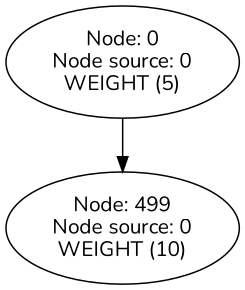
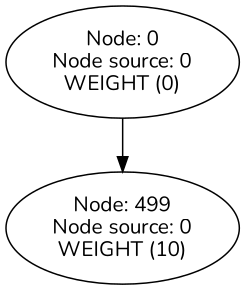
node "Node: 0 Node source: 0 WEIGHT (5)": label "Node: 0 Node source: 0 WEIGHT (5)" -> "Node: 0 Node source: 0 WEIGHT (0)"
